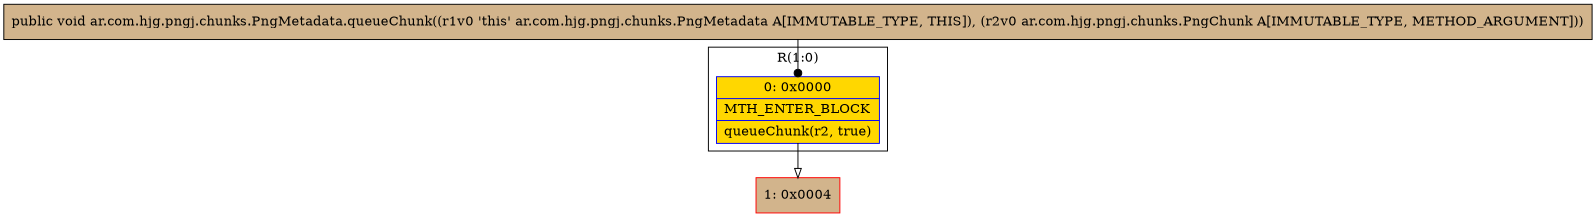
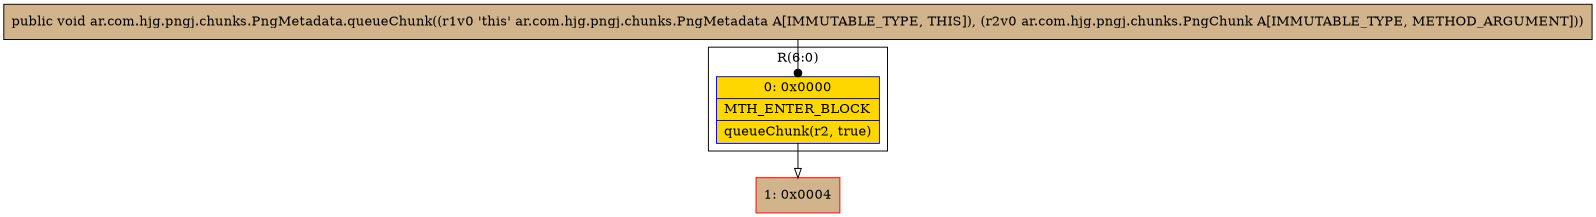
cluster "R(1:0)": label "R(1:0)" -> "R(6:0)"
